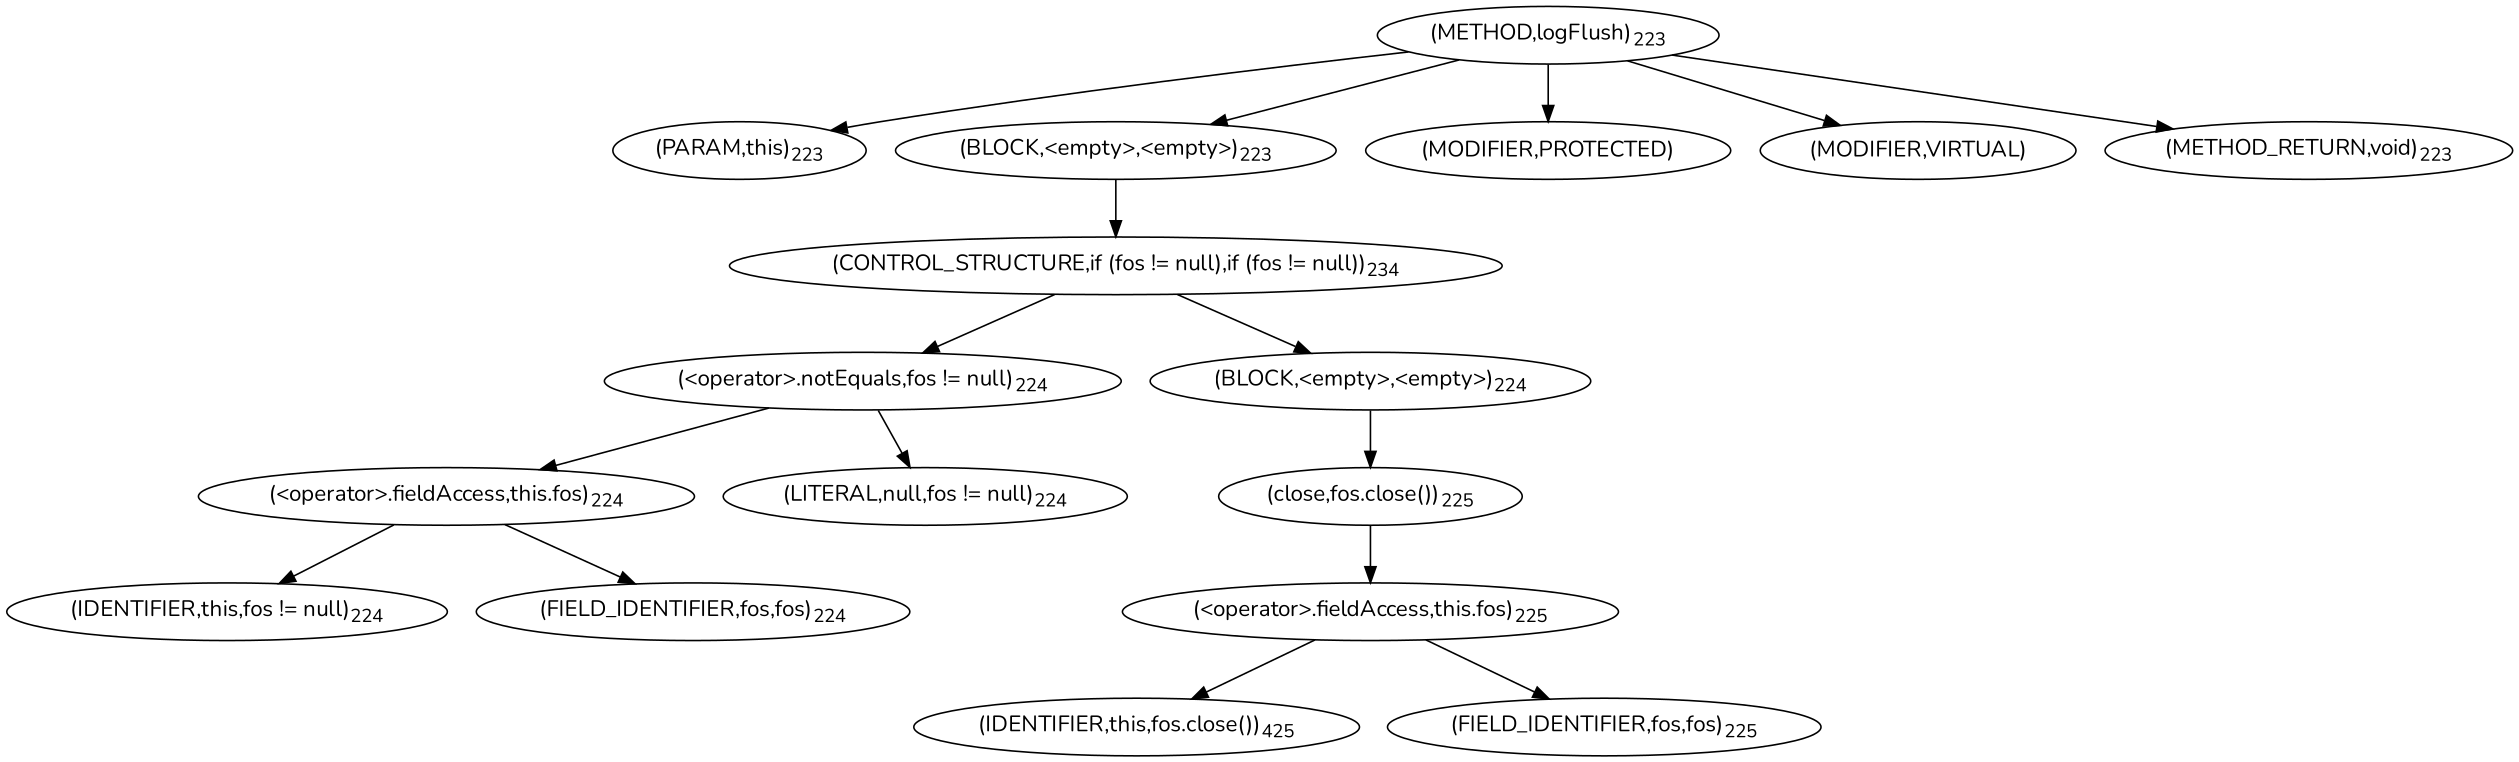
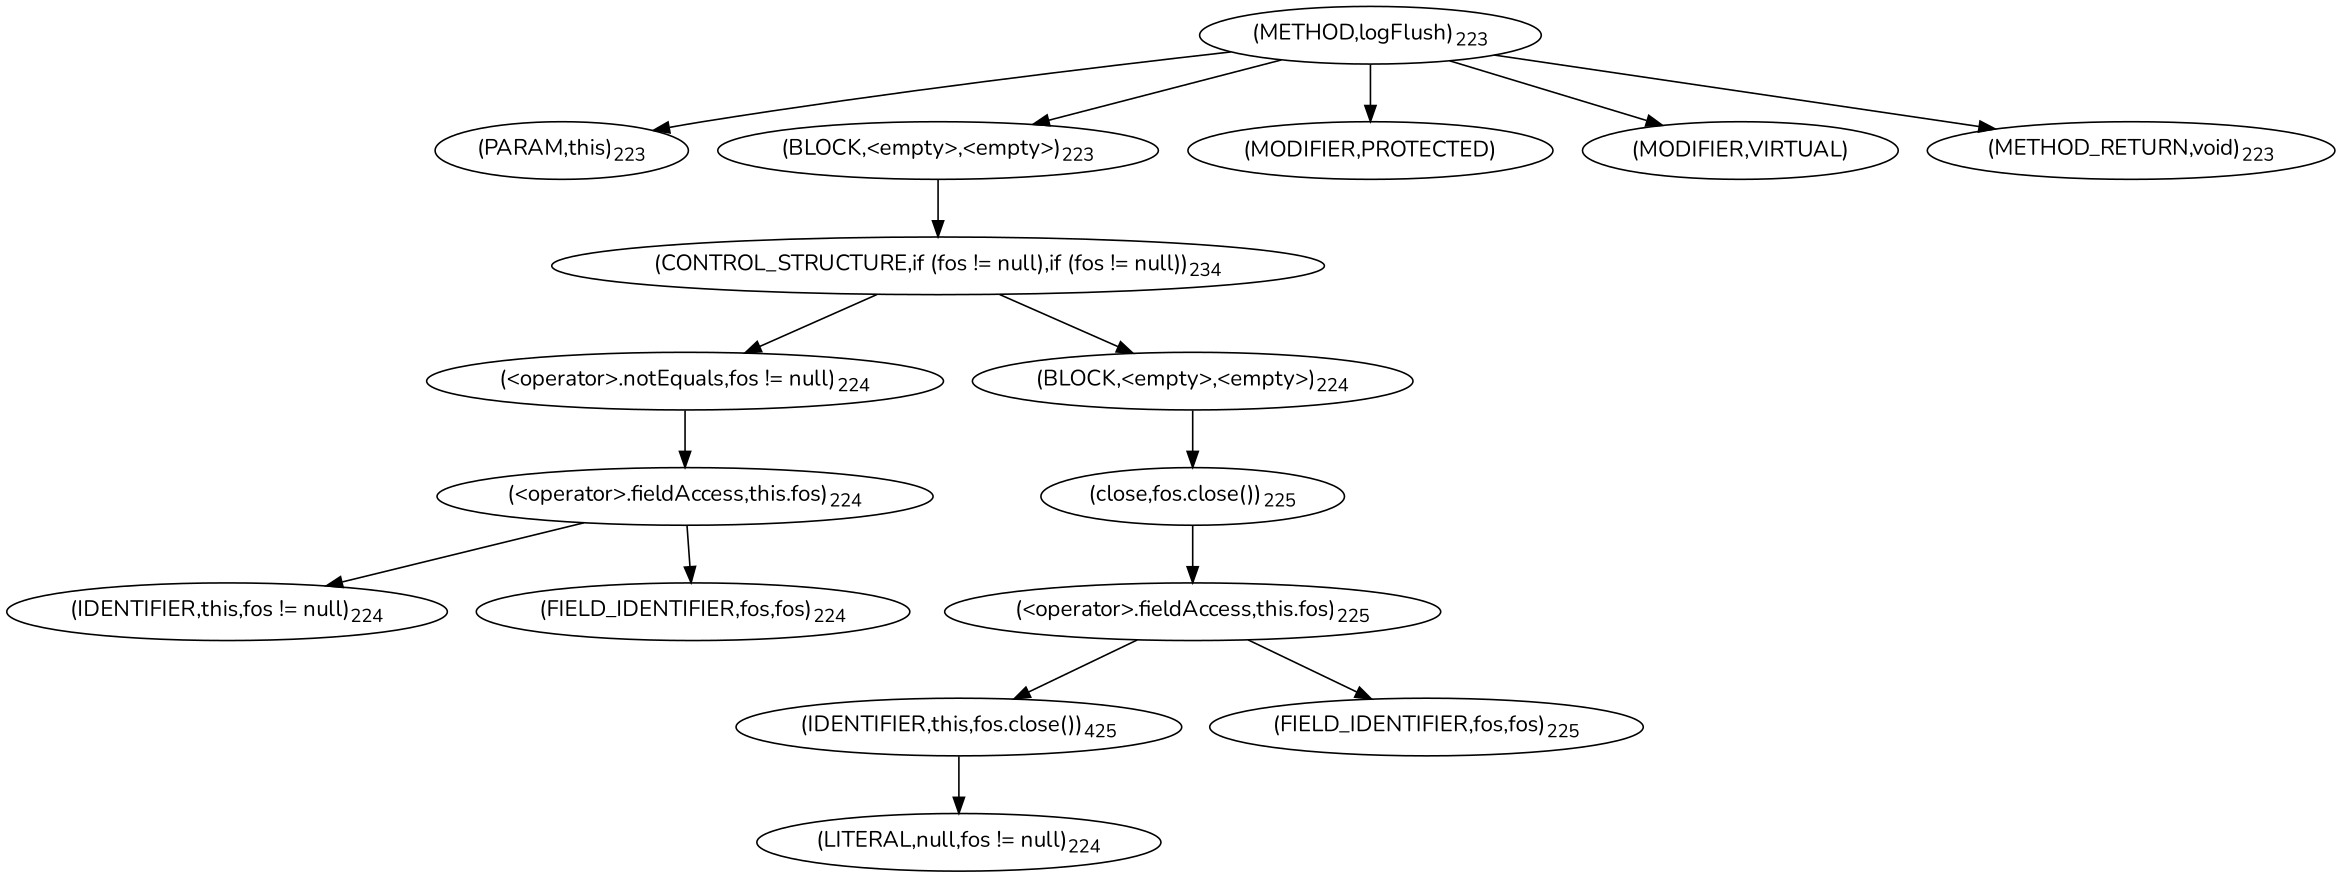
edge "(<operator>.notEquals,fos != null)" -> "(LITERAL,null,fos != null)": now "(IDENTIFIER,this,fos.close())" -> "(LITERAL,null,fos != null)"
